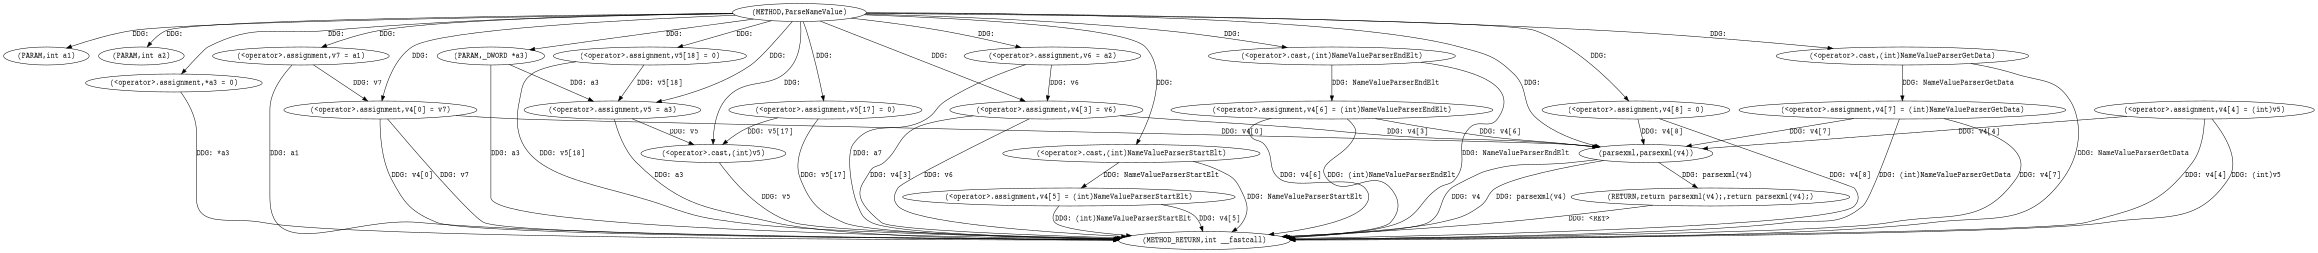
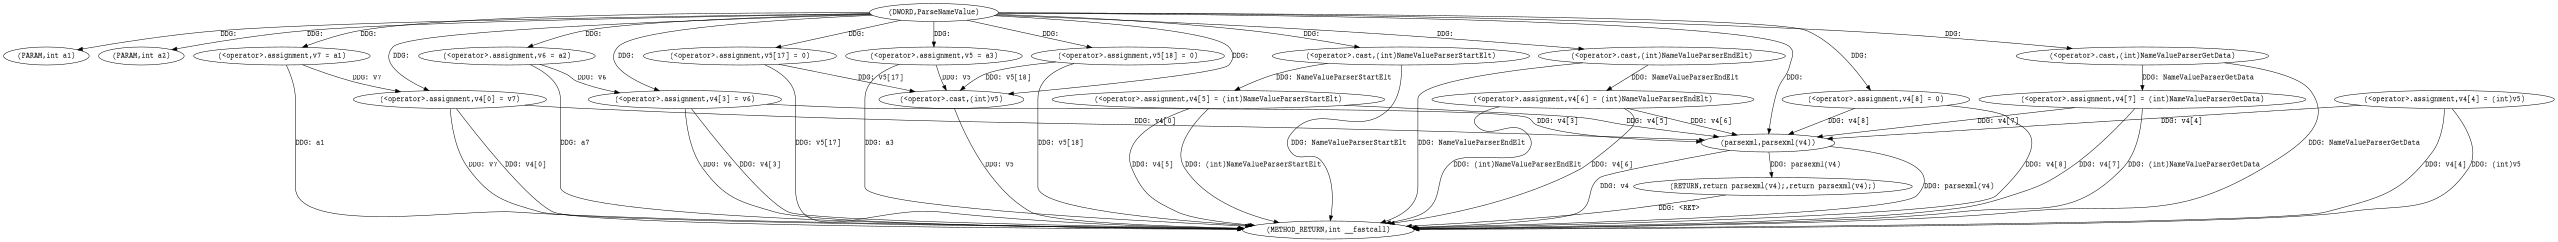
node "(METHOD,ParseNameValue)": label "(METHOD,ParseNameValue)" -> "(DWORD,ParseNameValue)"
node "(PARAM,_DWORD *a3)": removed
edge "(<operator>.assignment,v5[18] = 0)" -> "(<operator>.assignment,v5 = a3)": now "(<operator>.assignment,v5[18] = 0)" -> "(<operator>.cast,(int)v5)"
node "(<operator>.assignment,*a3 = 0)": removed
edge "(<operator>.assignment,v4[5] = (int)NameValueParserStartElt)" -> "(parsexml,parsexml(v4))": added, label "DDG: v4[5]"
